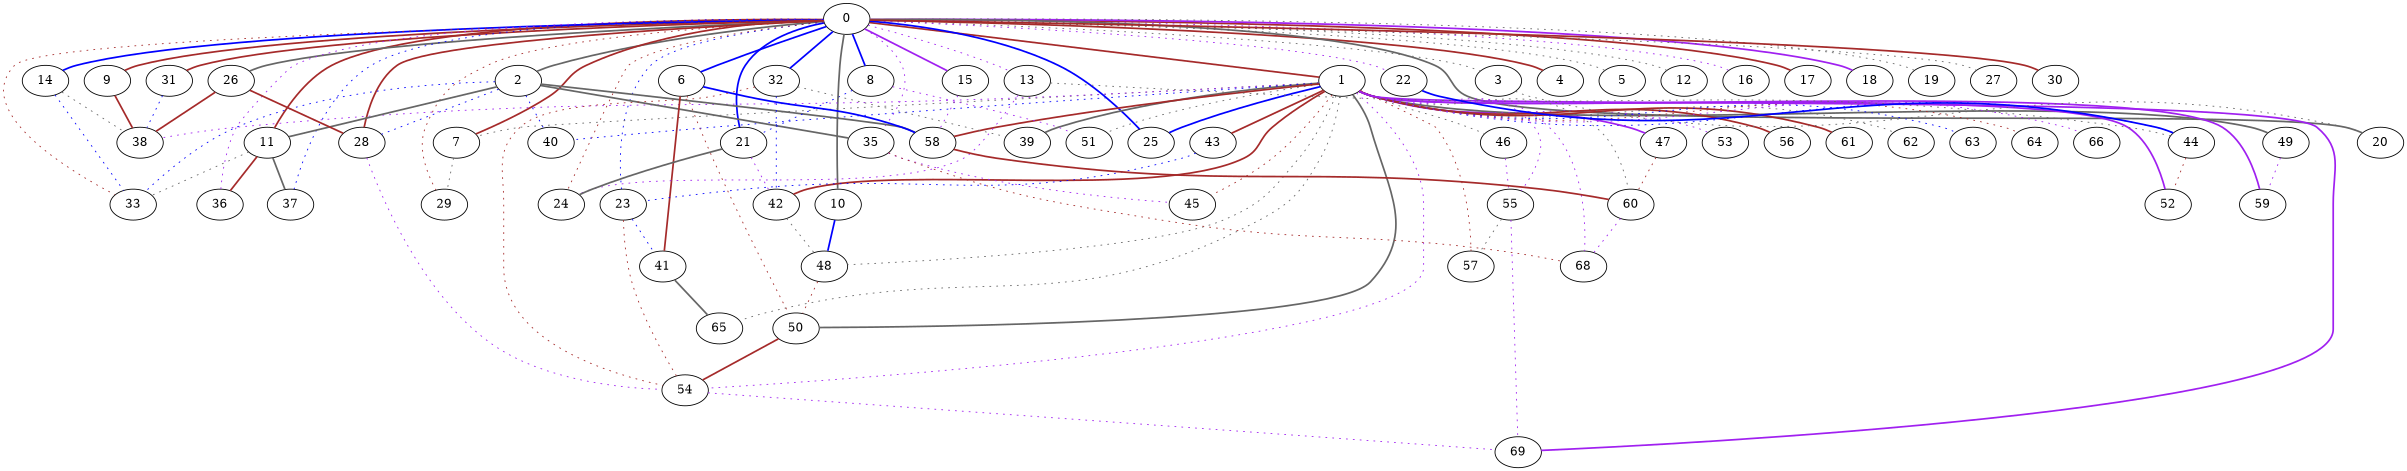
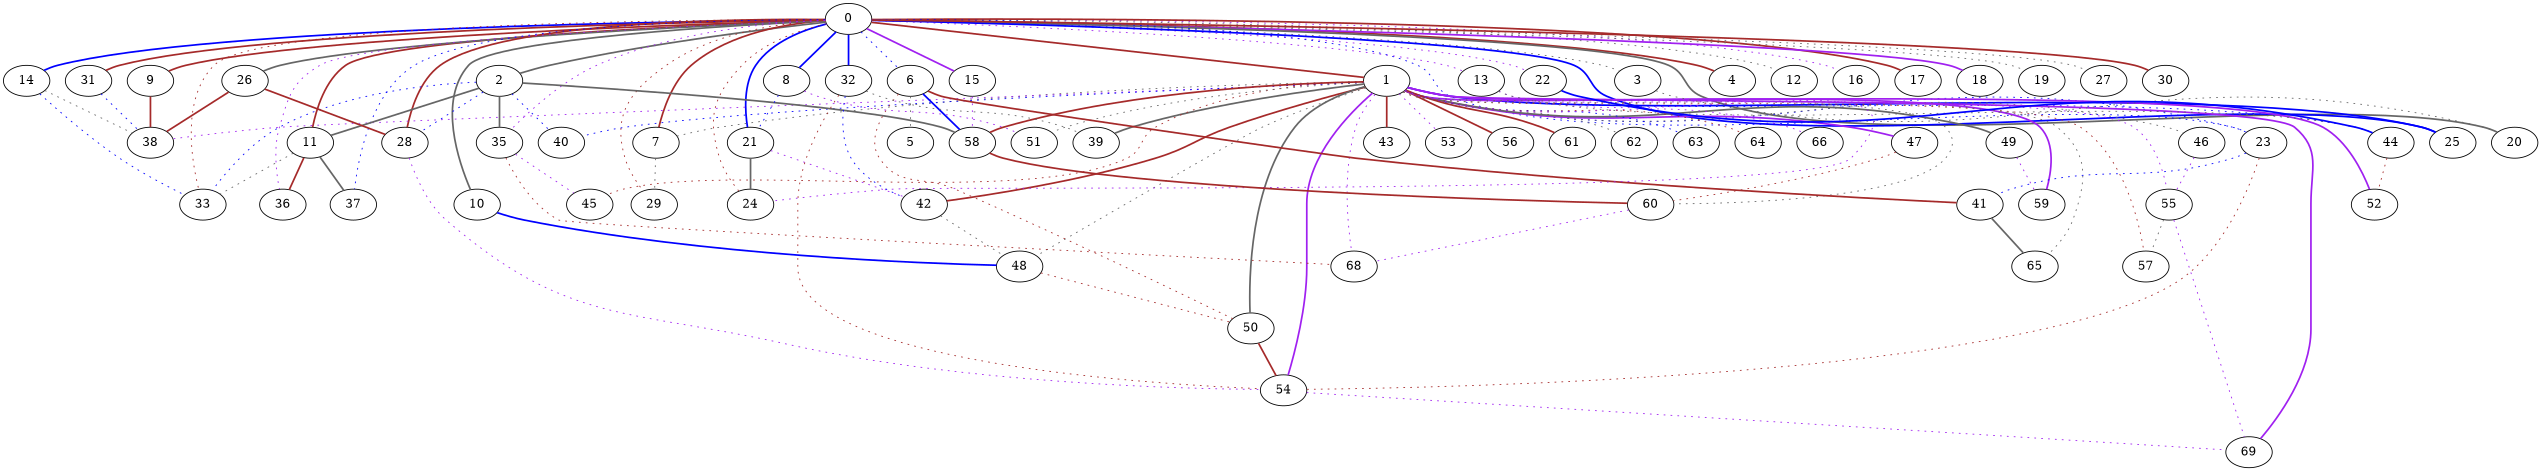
edge "0" -- "5": now "6" -- "5"
edge "0" -- "6": style bold -> dotted
edge "43" -- "23": now "1" -- "23"
edge "1" -- "54": style dotted -> bold
